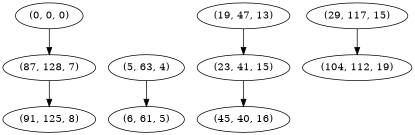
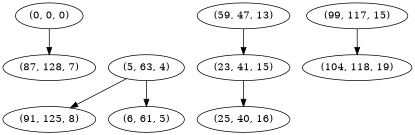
node "(19, 47, 13)": label "(19, 47, 13)" -> "(59, 47, 13)"
node "(29, 117, 15)": label "(29, 117, 15)" -> "(99, 117, 15)"
node "(104, 112, 19)": label "(104, 112, 19)" -> "(104, 118, 19)"
edge "(87, 128, 7)" -> "(91, 125, 8)": now "(5, 63, 4)" -> "(91, 125, 8)"
node "(45, 40, 16)": label "(45, 40, 16)" -> "(25, 40, 16)"
